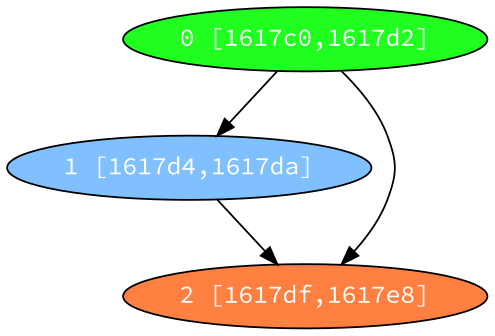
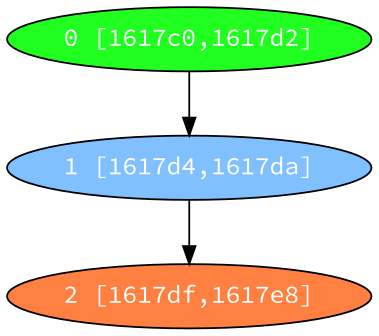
edge "0 [1617c0,1617d2]" -> "2 [1617df,1617e8]": removed
